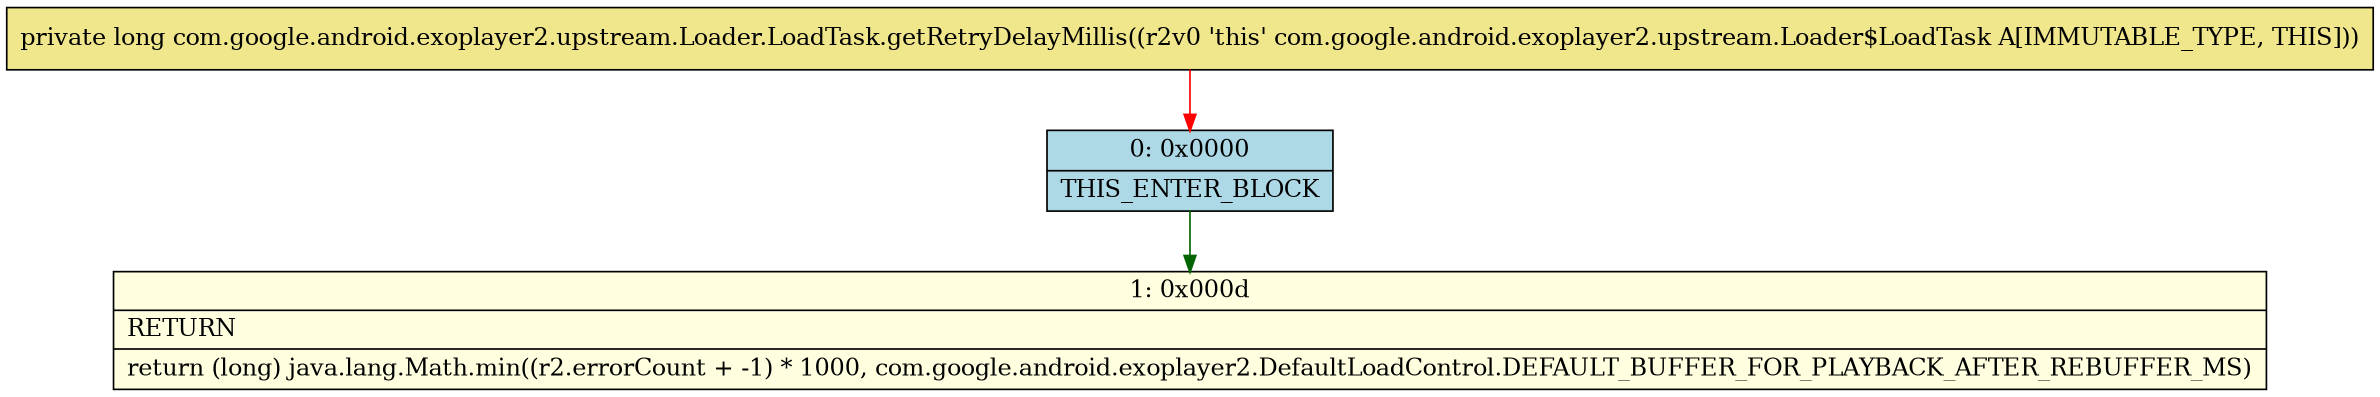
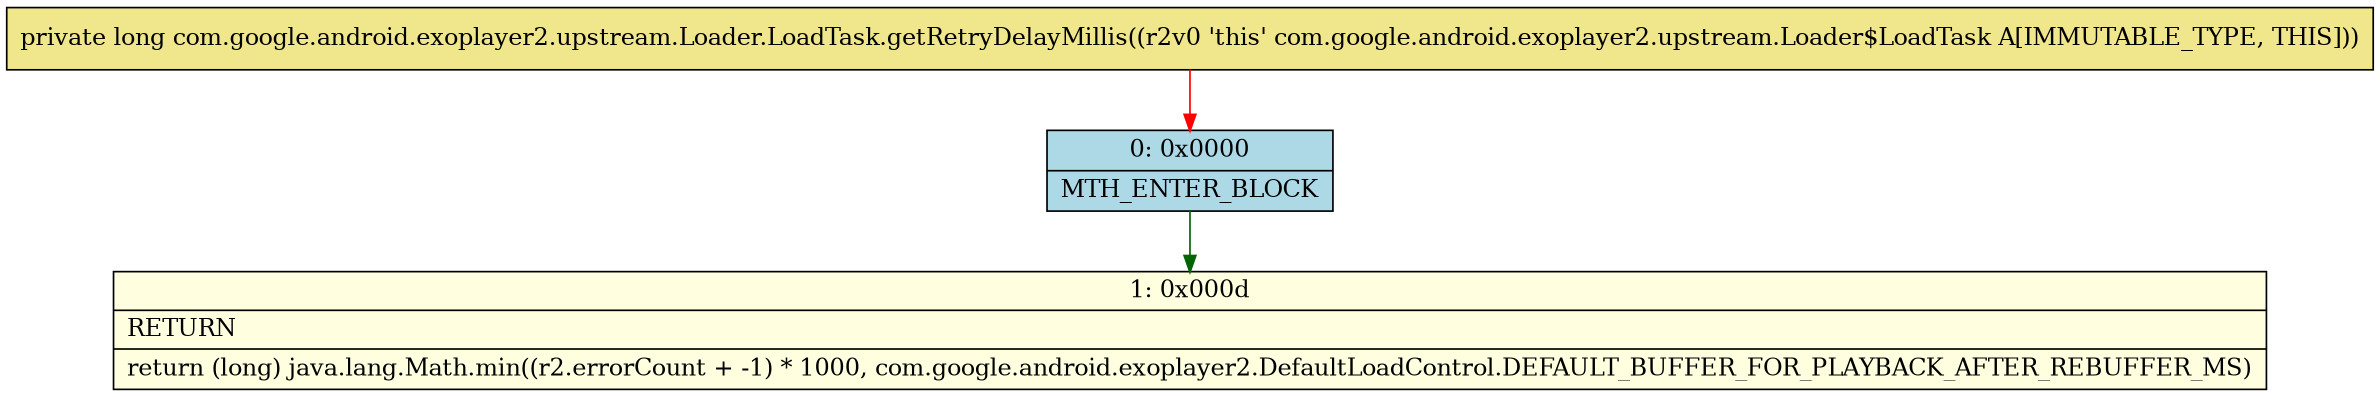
node "0: 0x0000": text "THIS_ENTER_BLOCK" -> "MTH_ENTER_BLOCK"
